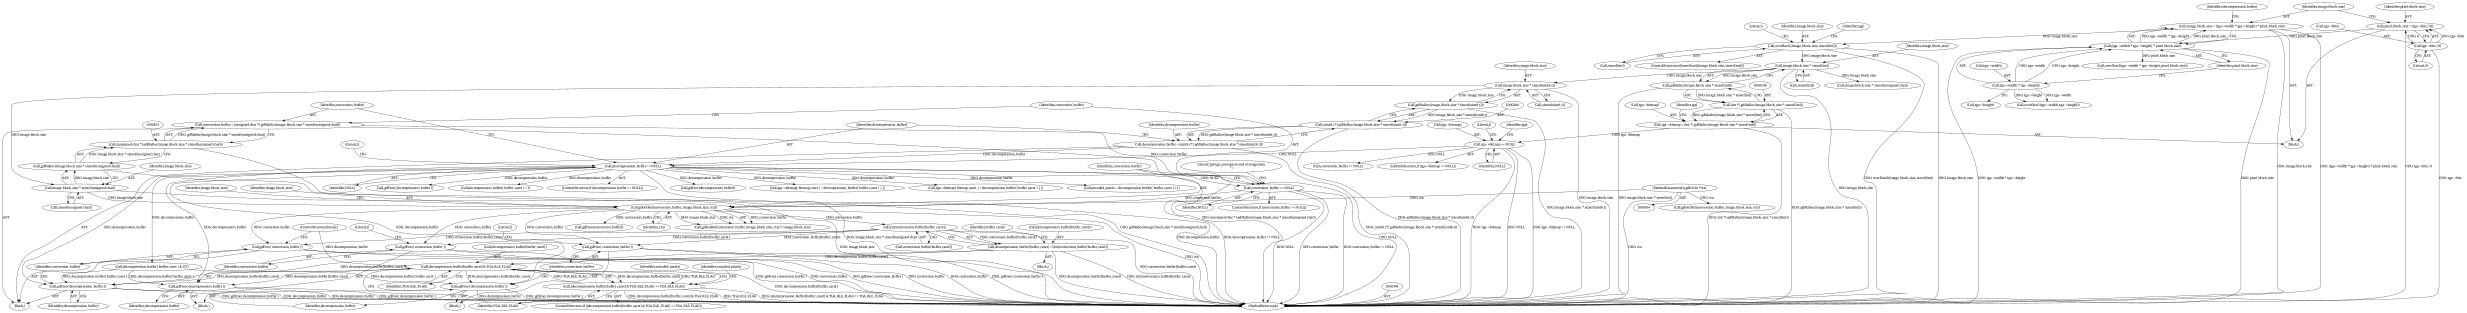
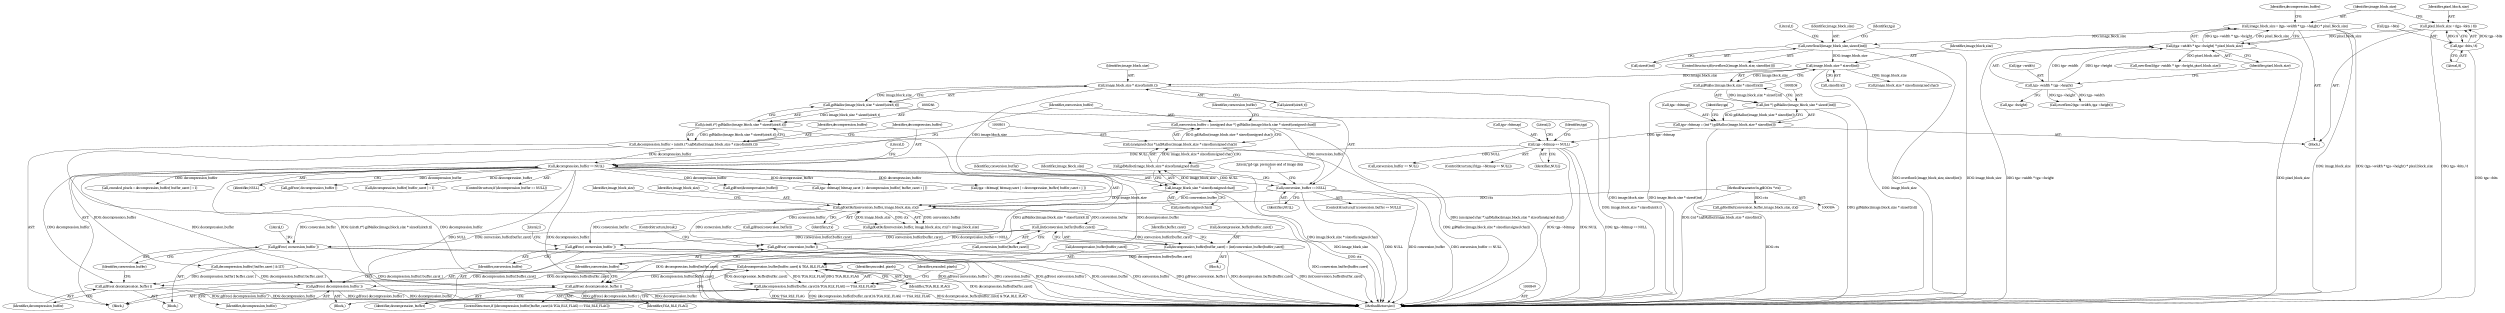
edge "(ControlStructure,break;)" -> "(Call,decompression_buffer[buffer_caret] & TGA_RLE_FLAG)": now "(Call,decompression_buffer == NULL)" -> "(Call,decompression_buffer[buffer_caret] & TGA_RLE_FLAG)"
